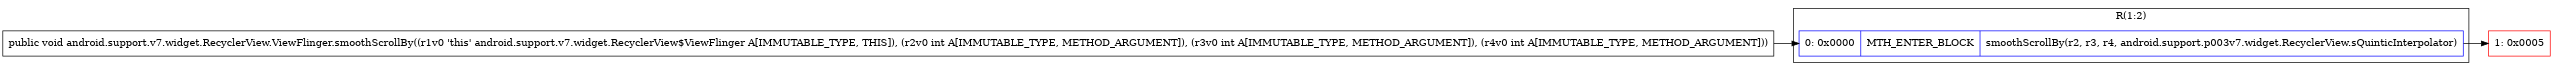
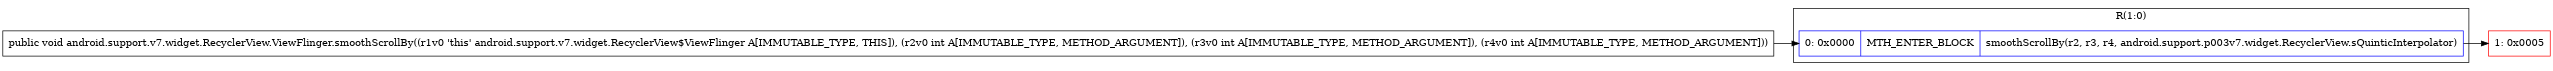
cluster "R(1:2)": label "R(1:2)" -> "R(1:0)"
